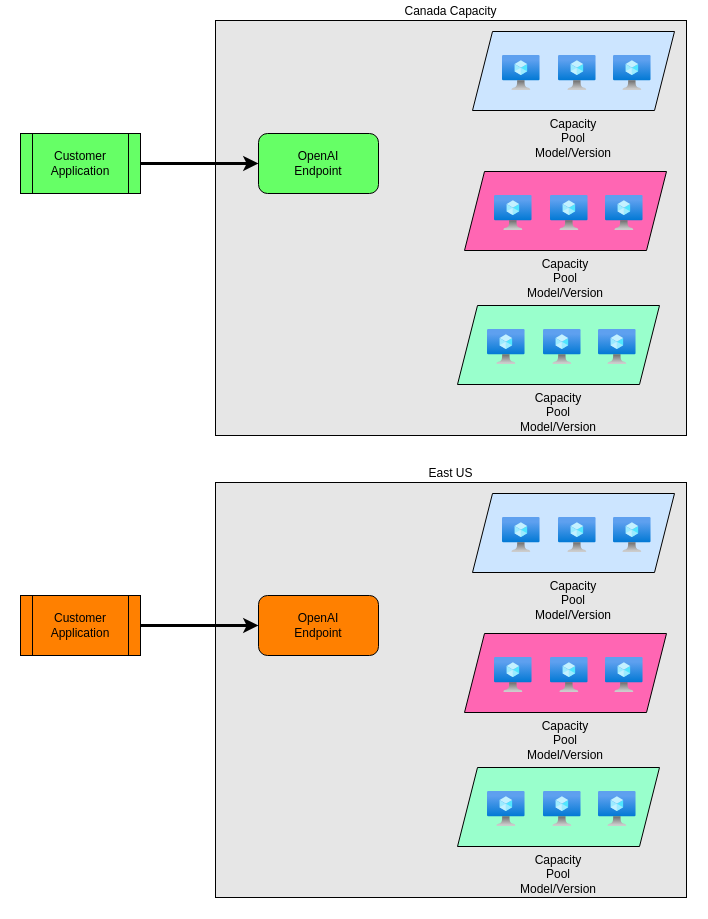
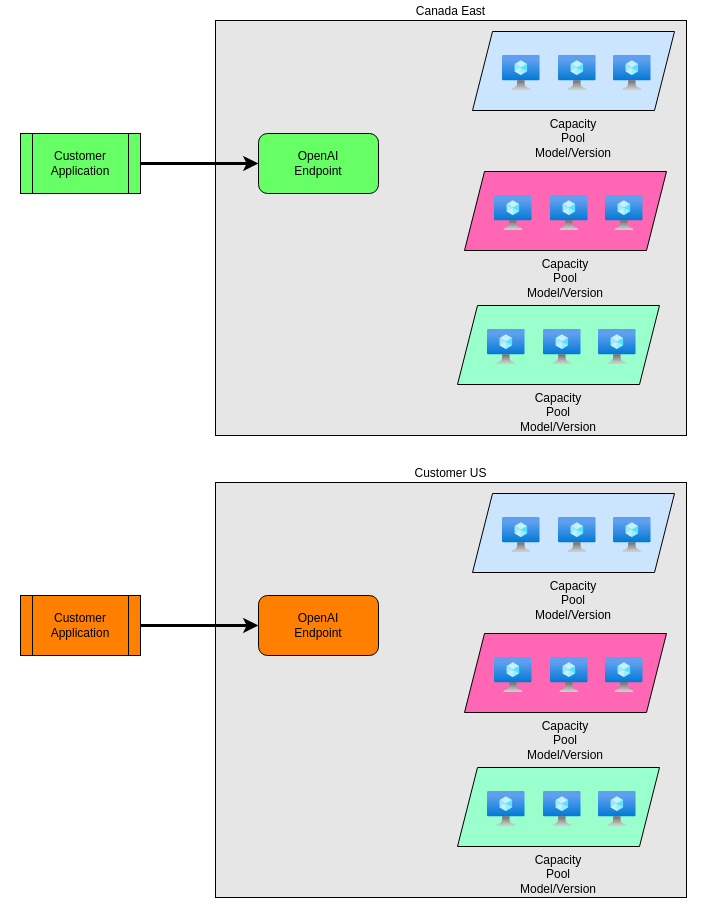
node "Canada Capacity": label "Canada Capacity" -> "Canada East"
node "East US": label "East US" -> "Customer US"
